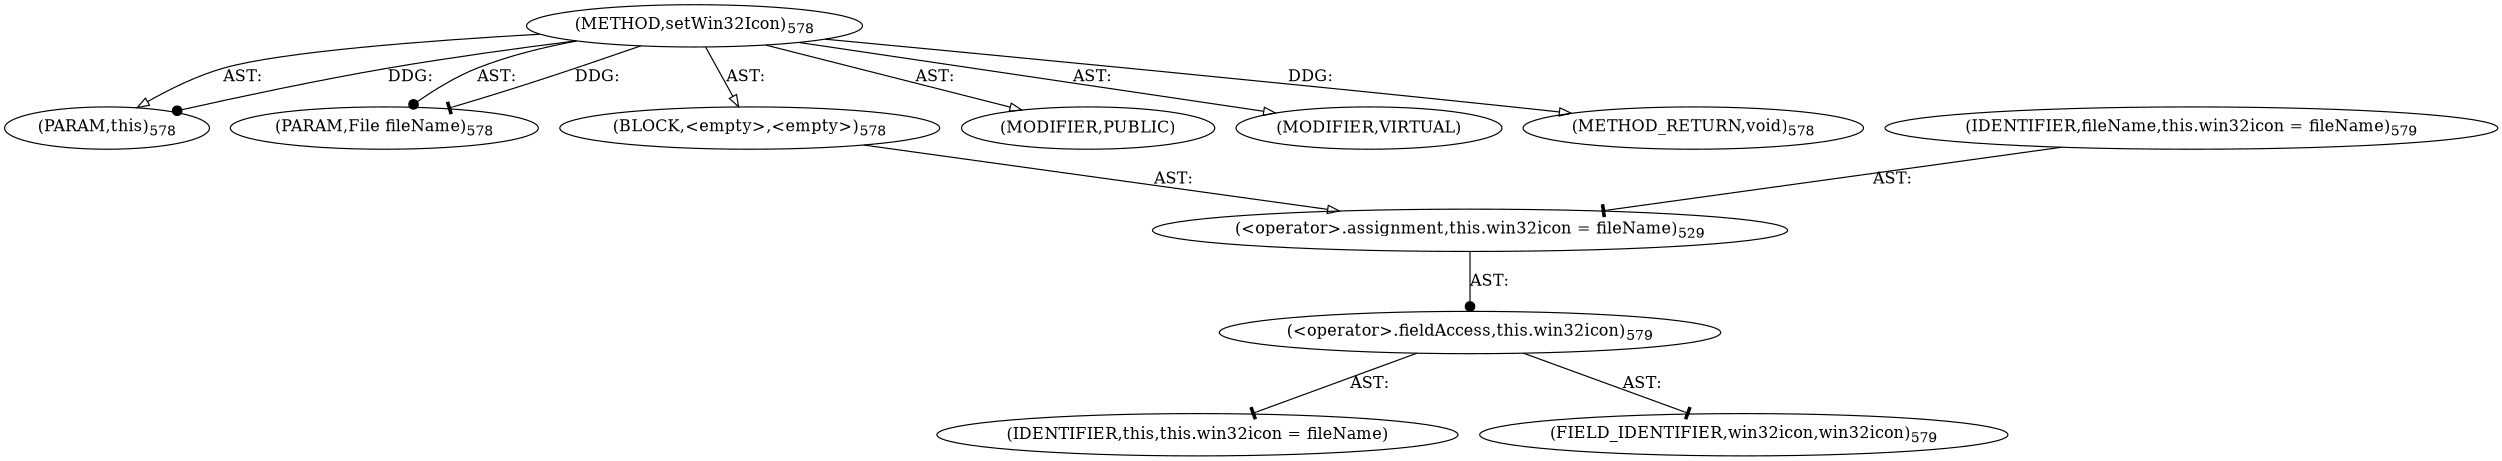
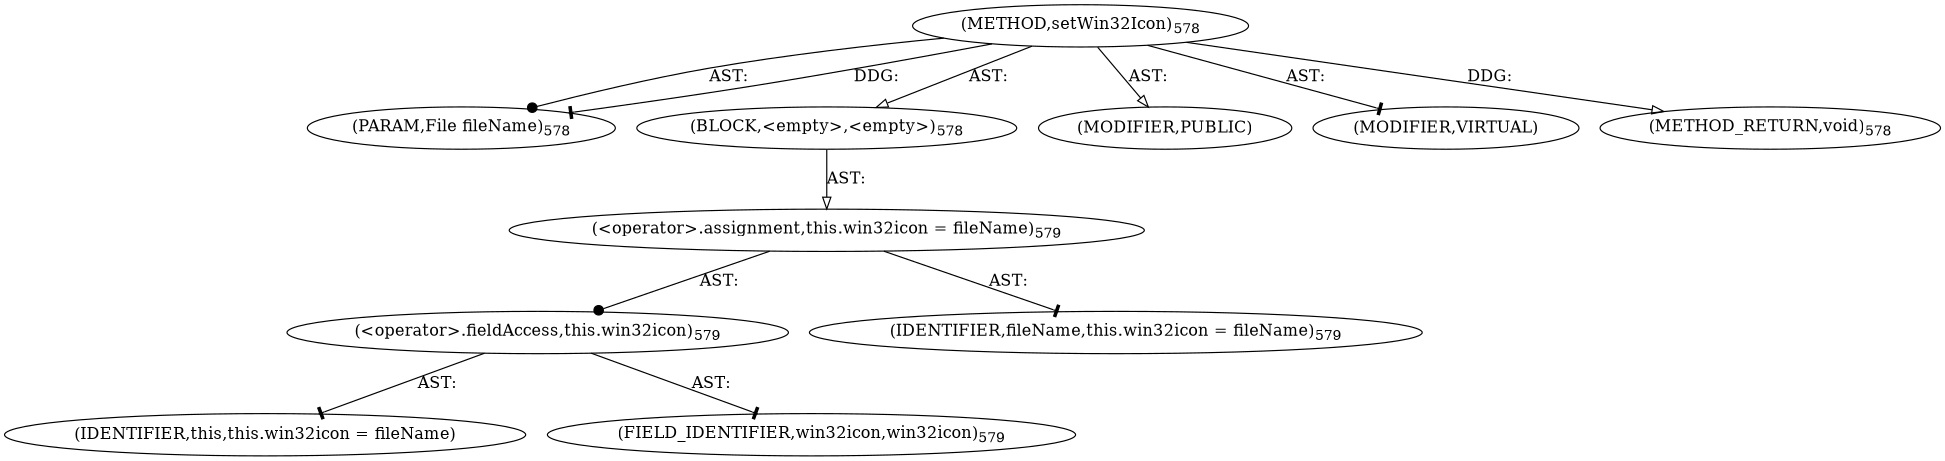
edge "(METHOD,setWin32Icon)" -> "(MODIFIER,VIRTUAL)": arrowhead onormal -> tee
node "(PARAM,this)": removed
edge "(IDENTIFIER,fileName,this.win32icon = fileName)" -> "(<operator>.assignment,this.win32icon = fileName)": reversed
node "(<operator>.assignment,this.win32icon = fileName)": text "529" -> "579"
